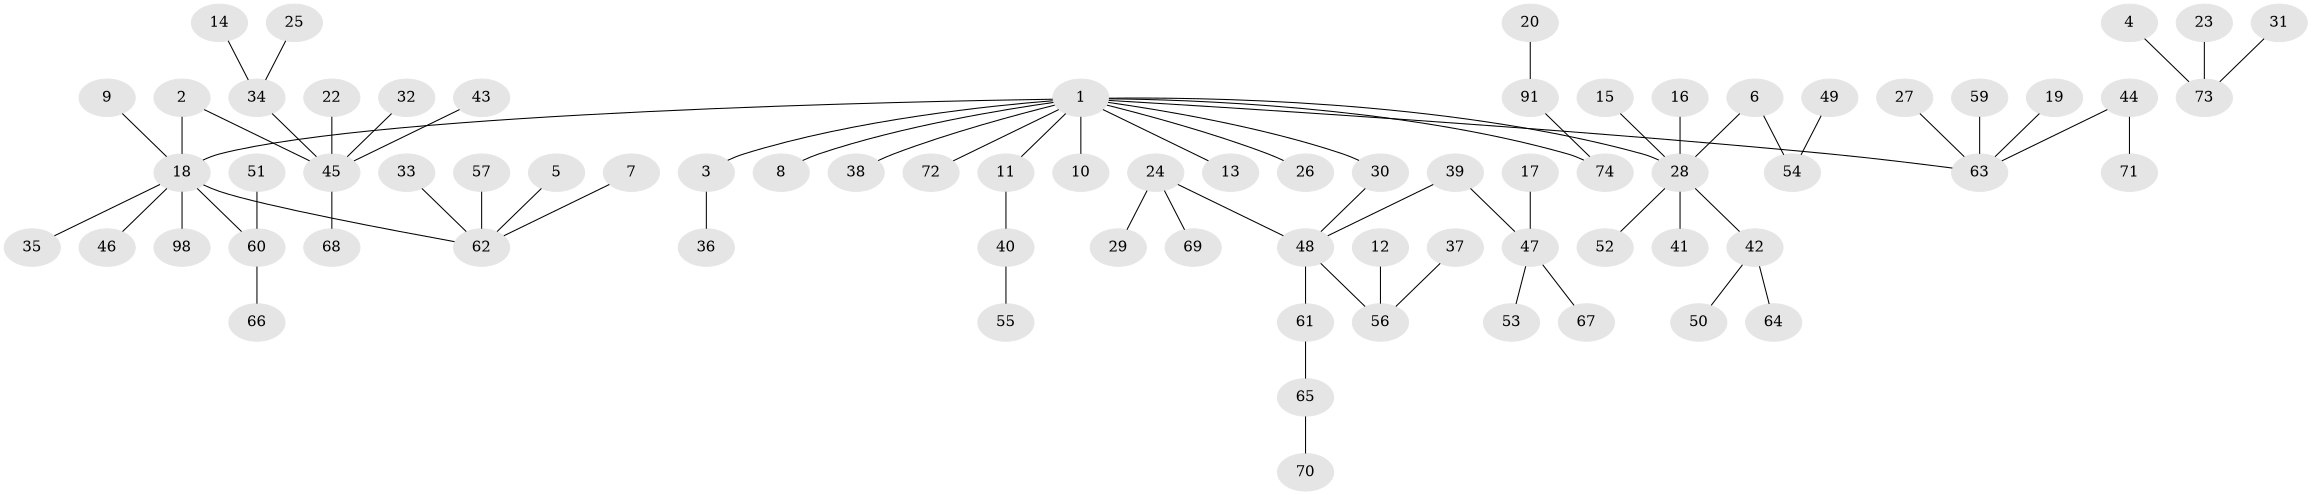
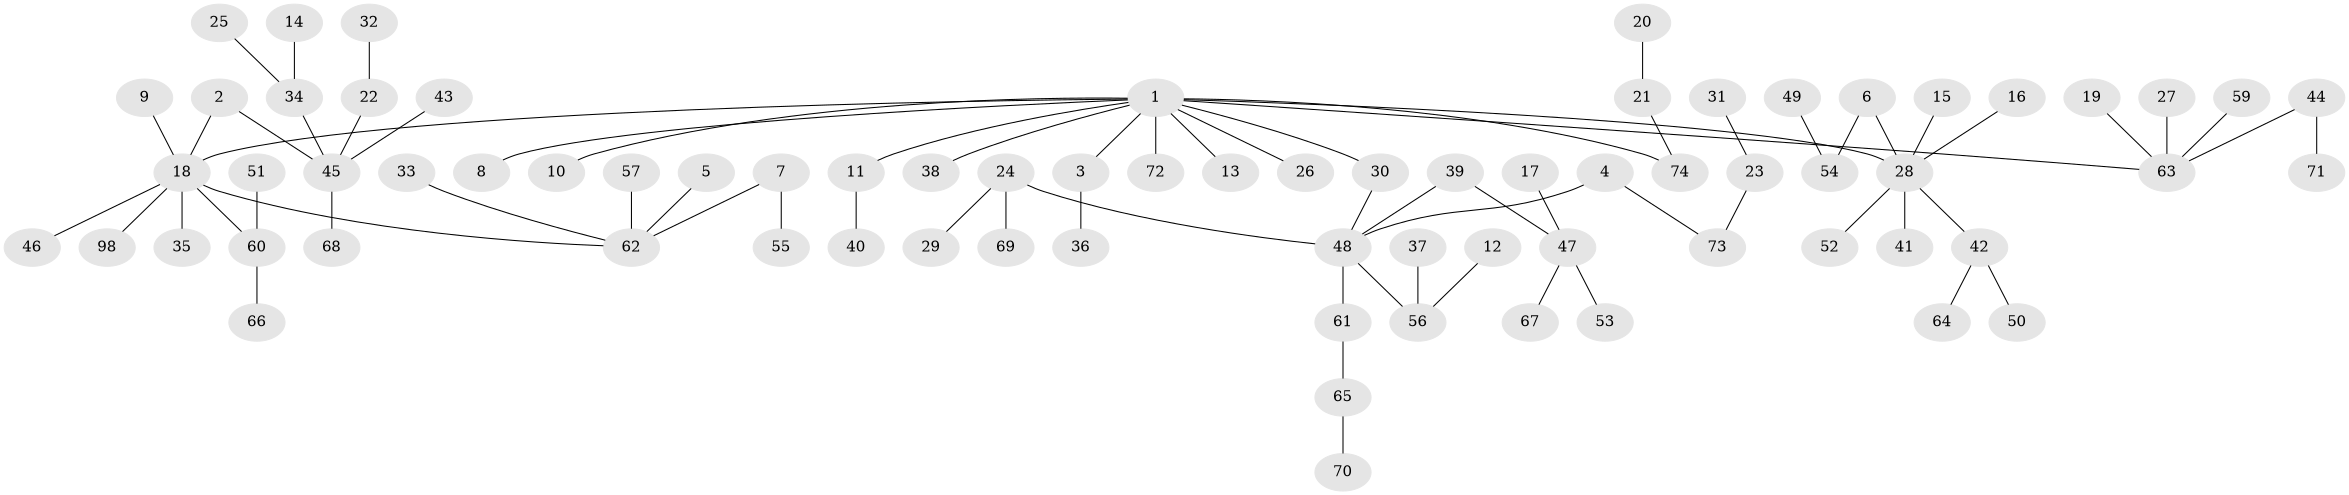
edge "31" -- "73": now "31" -- "23"
node "91": label "91" -> "21"
edge "32" -- "45": now "32" -- "22"
edge "4" -- "48": added
edge "40" -- "55": now "7" -- "55"
